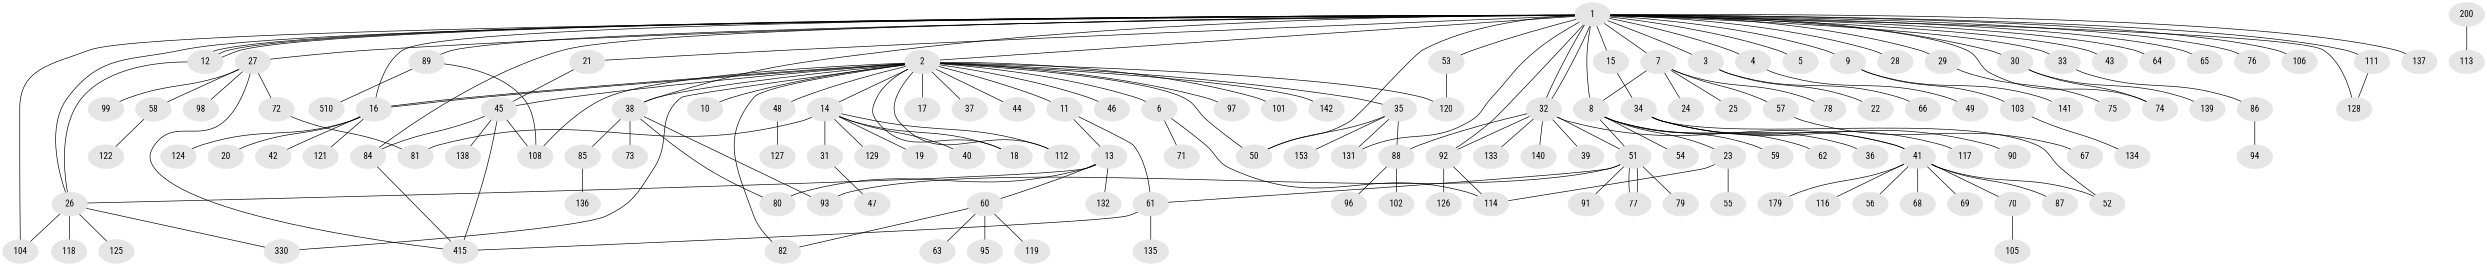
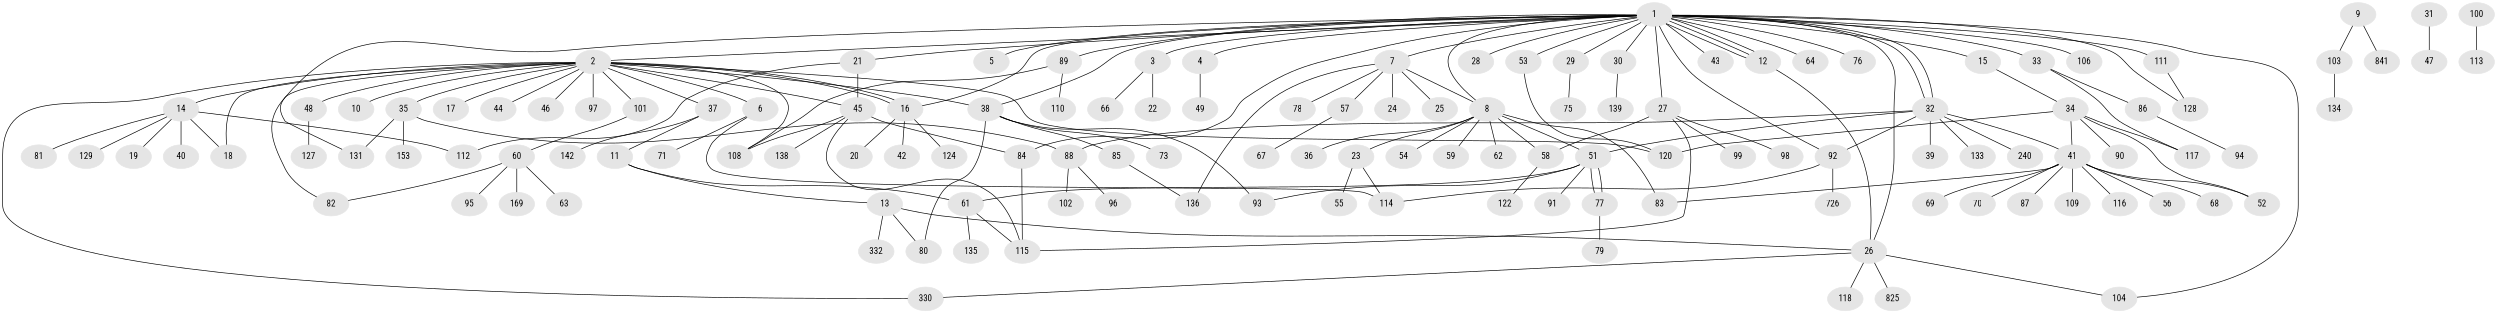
node "200": label "200" -> "100"
edge "1" -- "9": removed
node "65": removed
node "137": removed
edge "2" -- "142": now "37" -- "142"
edge "2" -- "11": now "37" -- "11"
edge "7" -- "136": added
node "72": removed
node "510": label "510" -> "110"
node "141": label "141" -> "841"
node "74": removed
edge "33" -- "117": added
edge "34" -- "120": added
edge "14" -- "31": removed
edge "8" -- "58": added
edge "2" -- "112": now "21" -- "112"
node "121": removed
node "50": removed
node "140": label "140" -> "240"
edge "51" -- "79": now "77" -- "79"
edge "13" -- "60": now "101" -- "60"
node "132": label "132" -> "332"
node "126": label "126" -> "726"
node "83": added
node "179": label "179" -> "109"
node "125": label "125" -> "825"
node "415": label "415" -> "115"
node "119": label "119" -> "169"
node "105": removed
